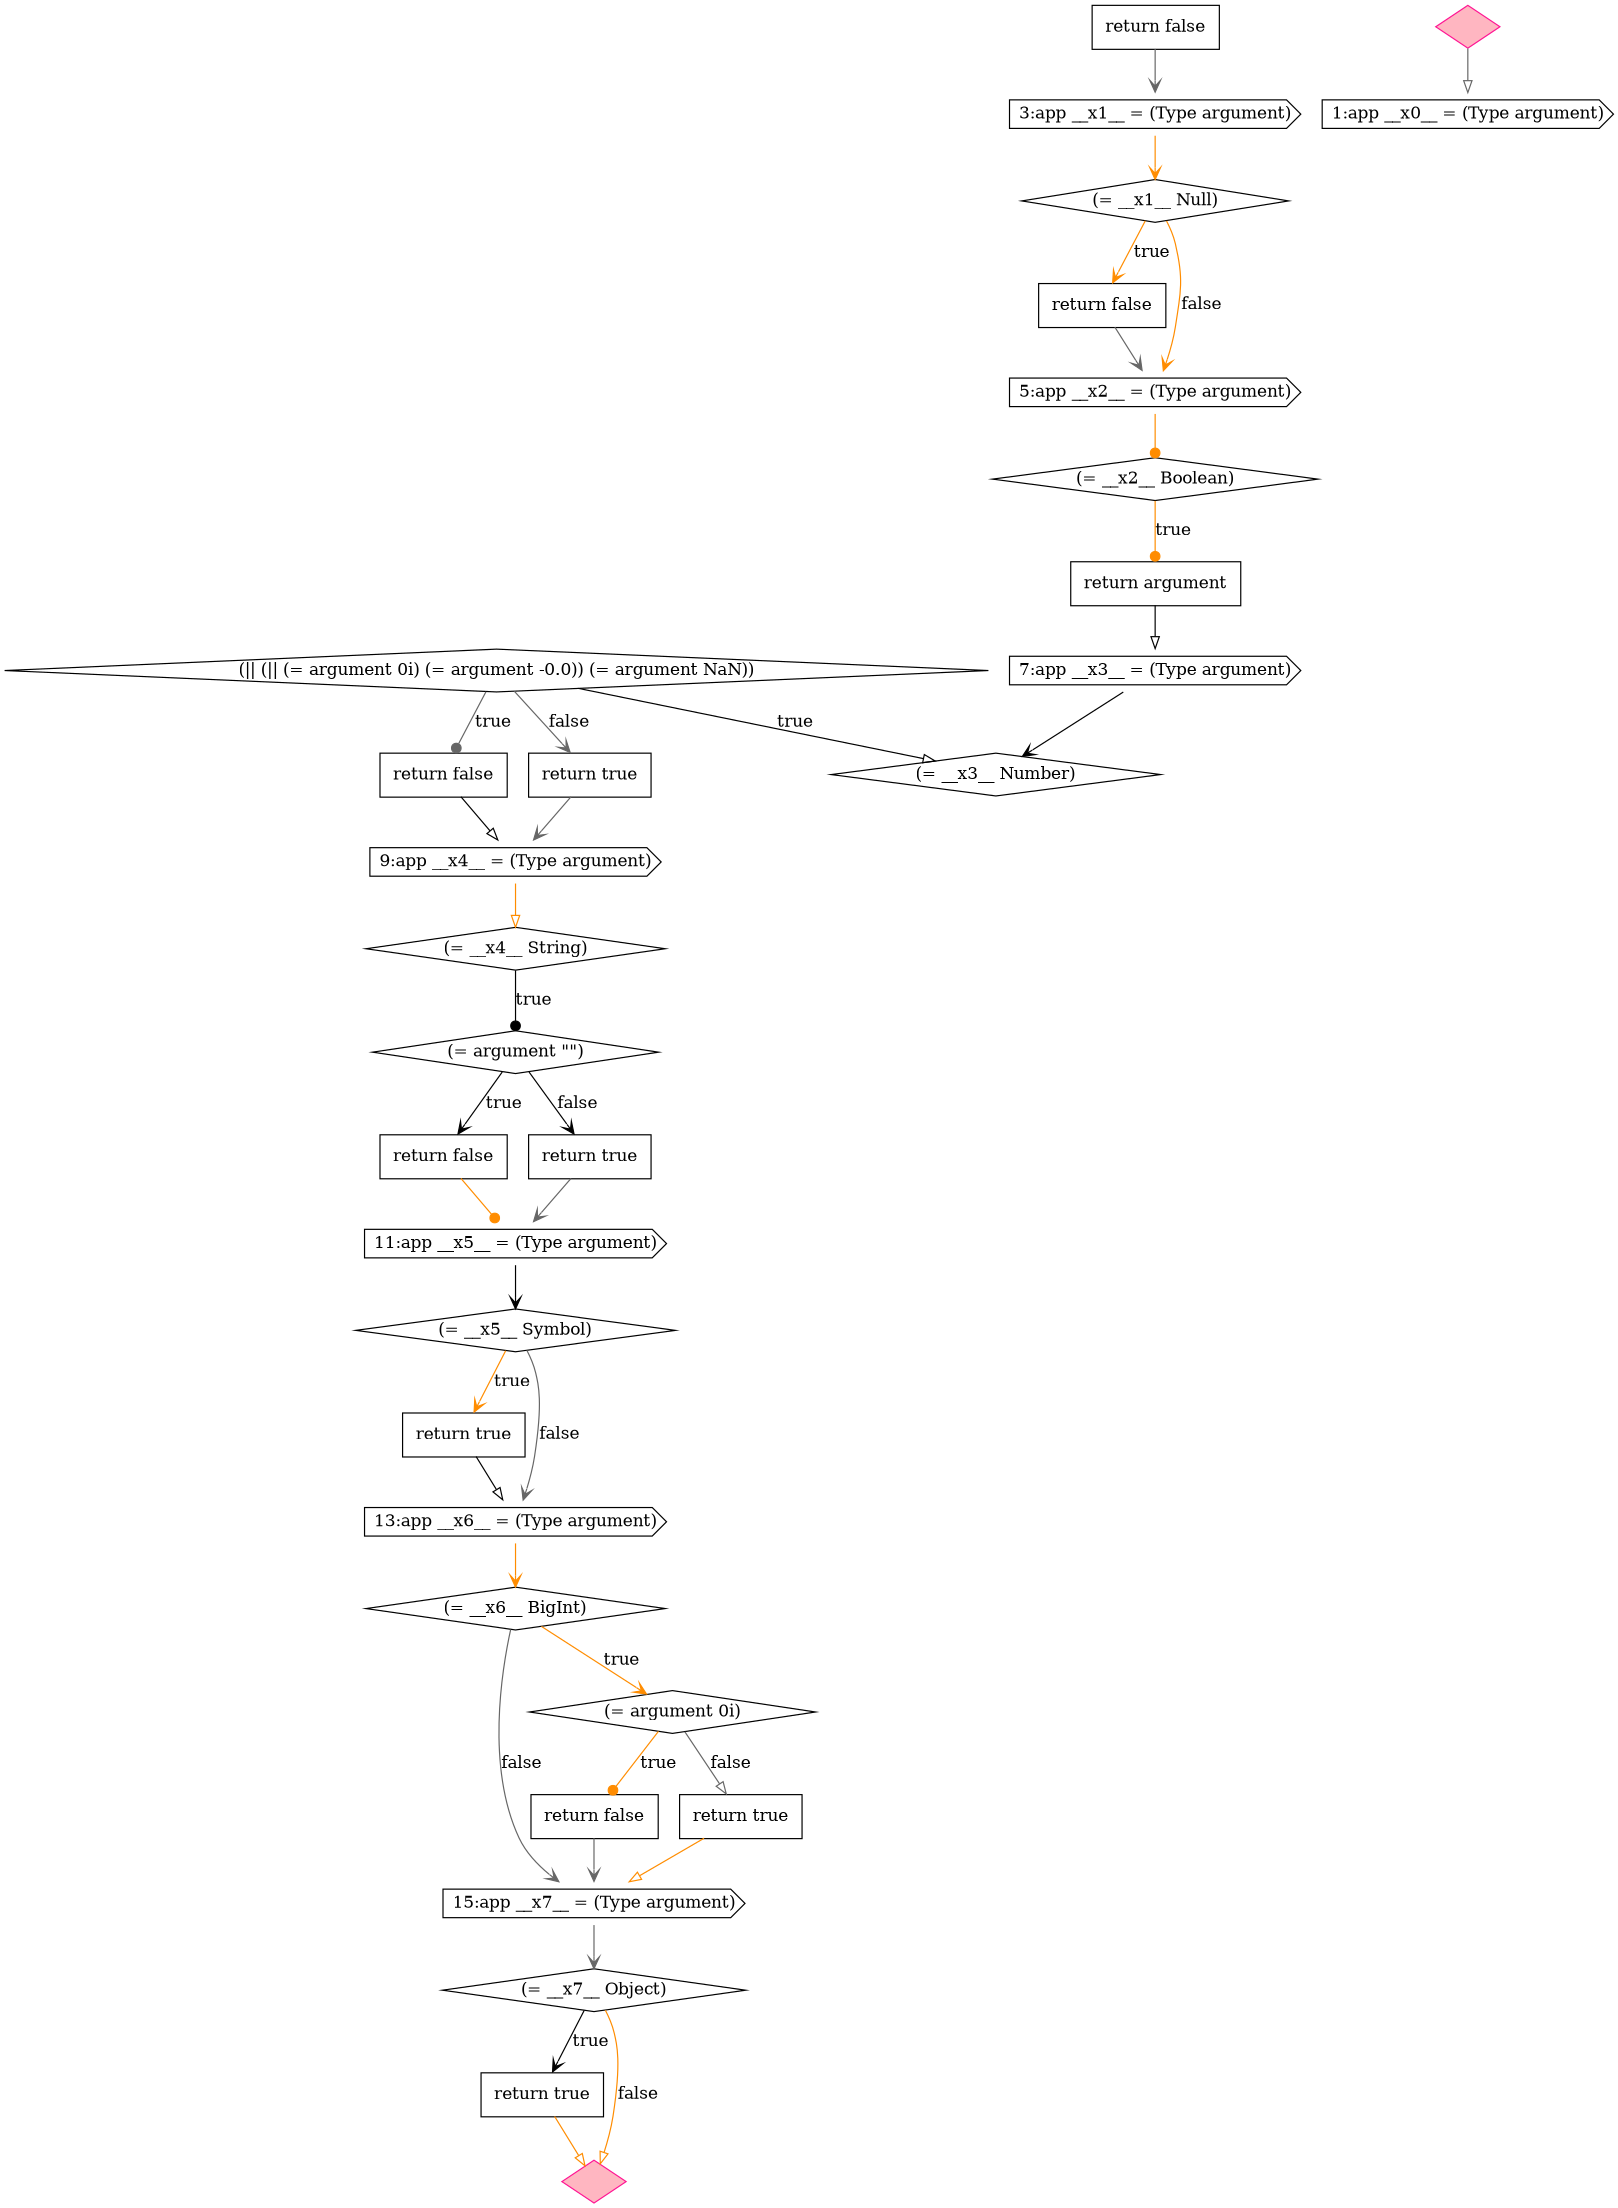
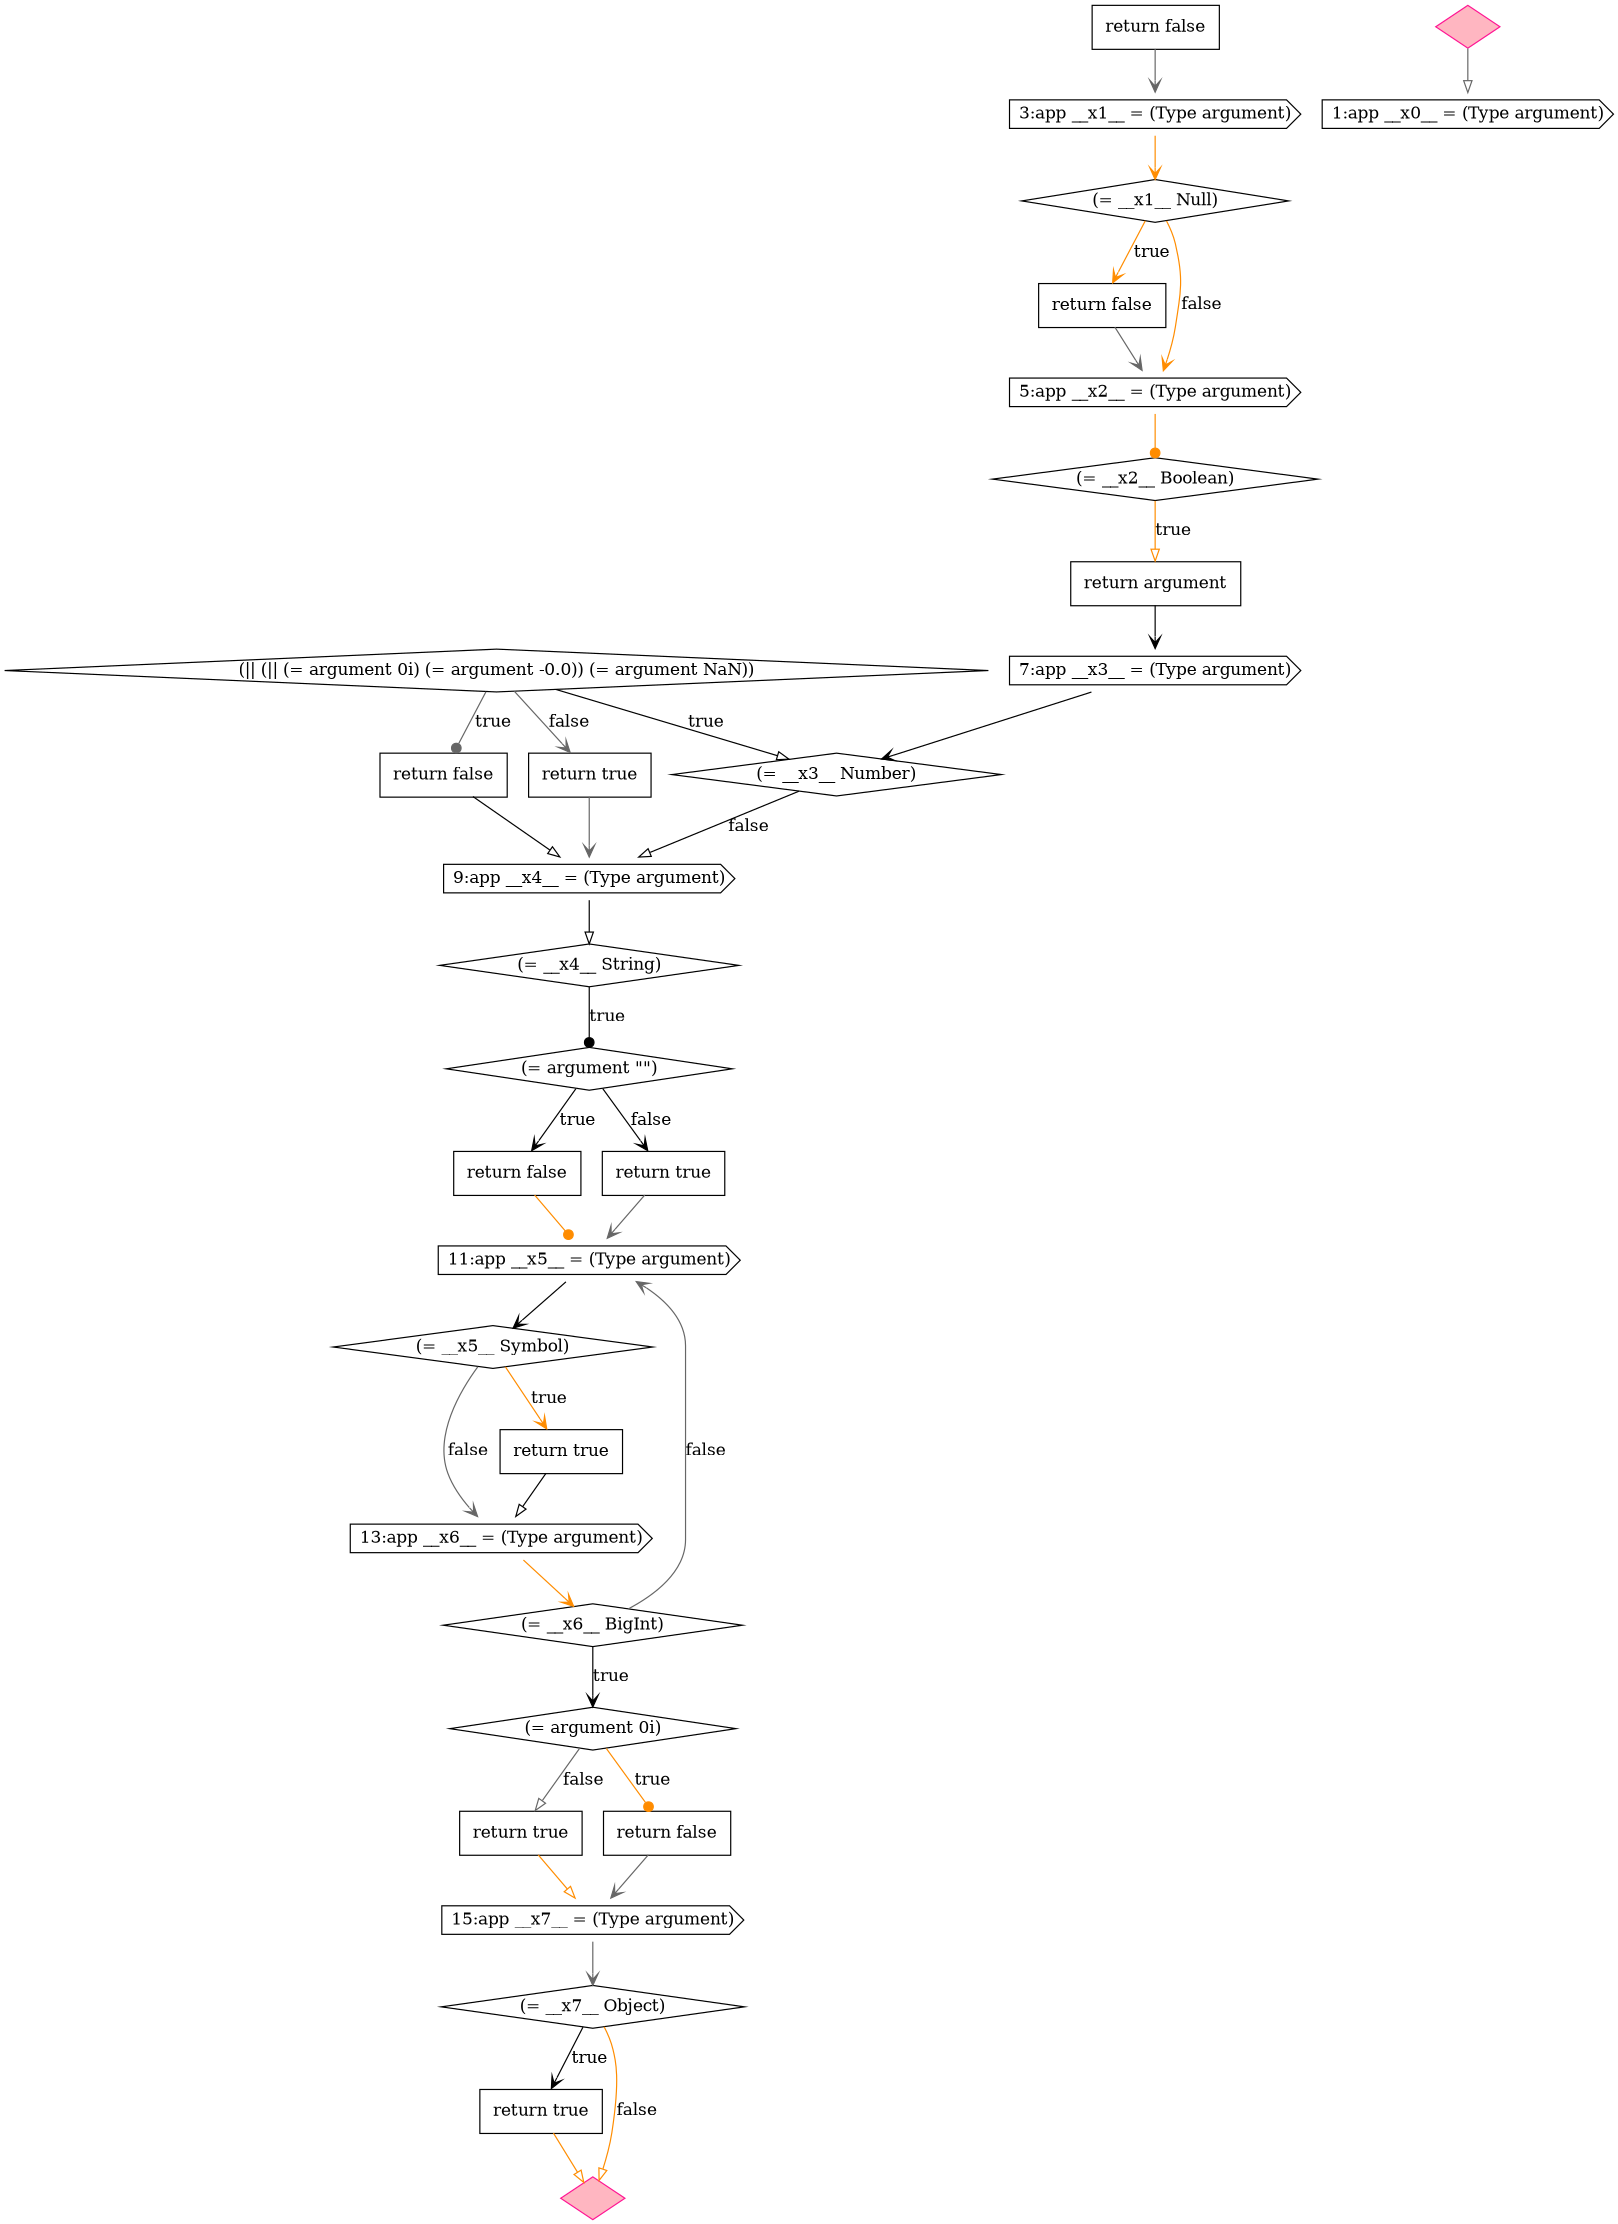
edge "(= __x2__ Boolean)" -> "return argument": arrowhead dot -> onormal
edge "return argument" -> "7:app __x3__ = (Type argument)": arrowhead onormal -> vee
edge "(= __x3__ Number)" -> "9:app __x4__ = (Type argument)": added, label "false"
edge "9:app __x4__ = (Type argument)" -> "(= __x4__ String)": color darkorange -> black
edge "(= __x6__ BigInt)" -> "(= argument 0i)": color darkorange -> black
edge "(= __x6__ BigInt)" -> "15:app __x7__ = (Type argument)": now "(= __x6__ BigInt)" -> "11:app __x5__ = (Type argument)"
